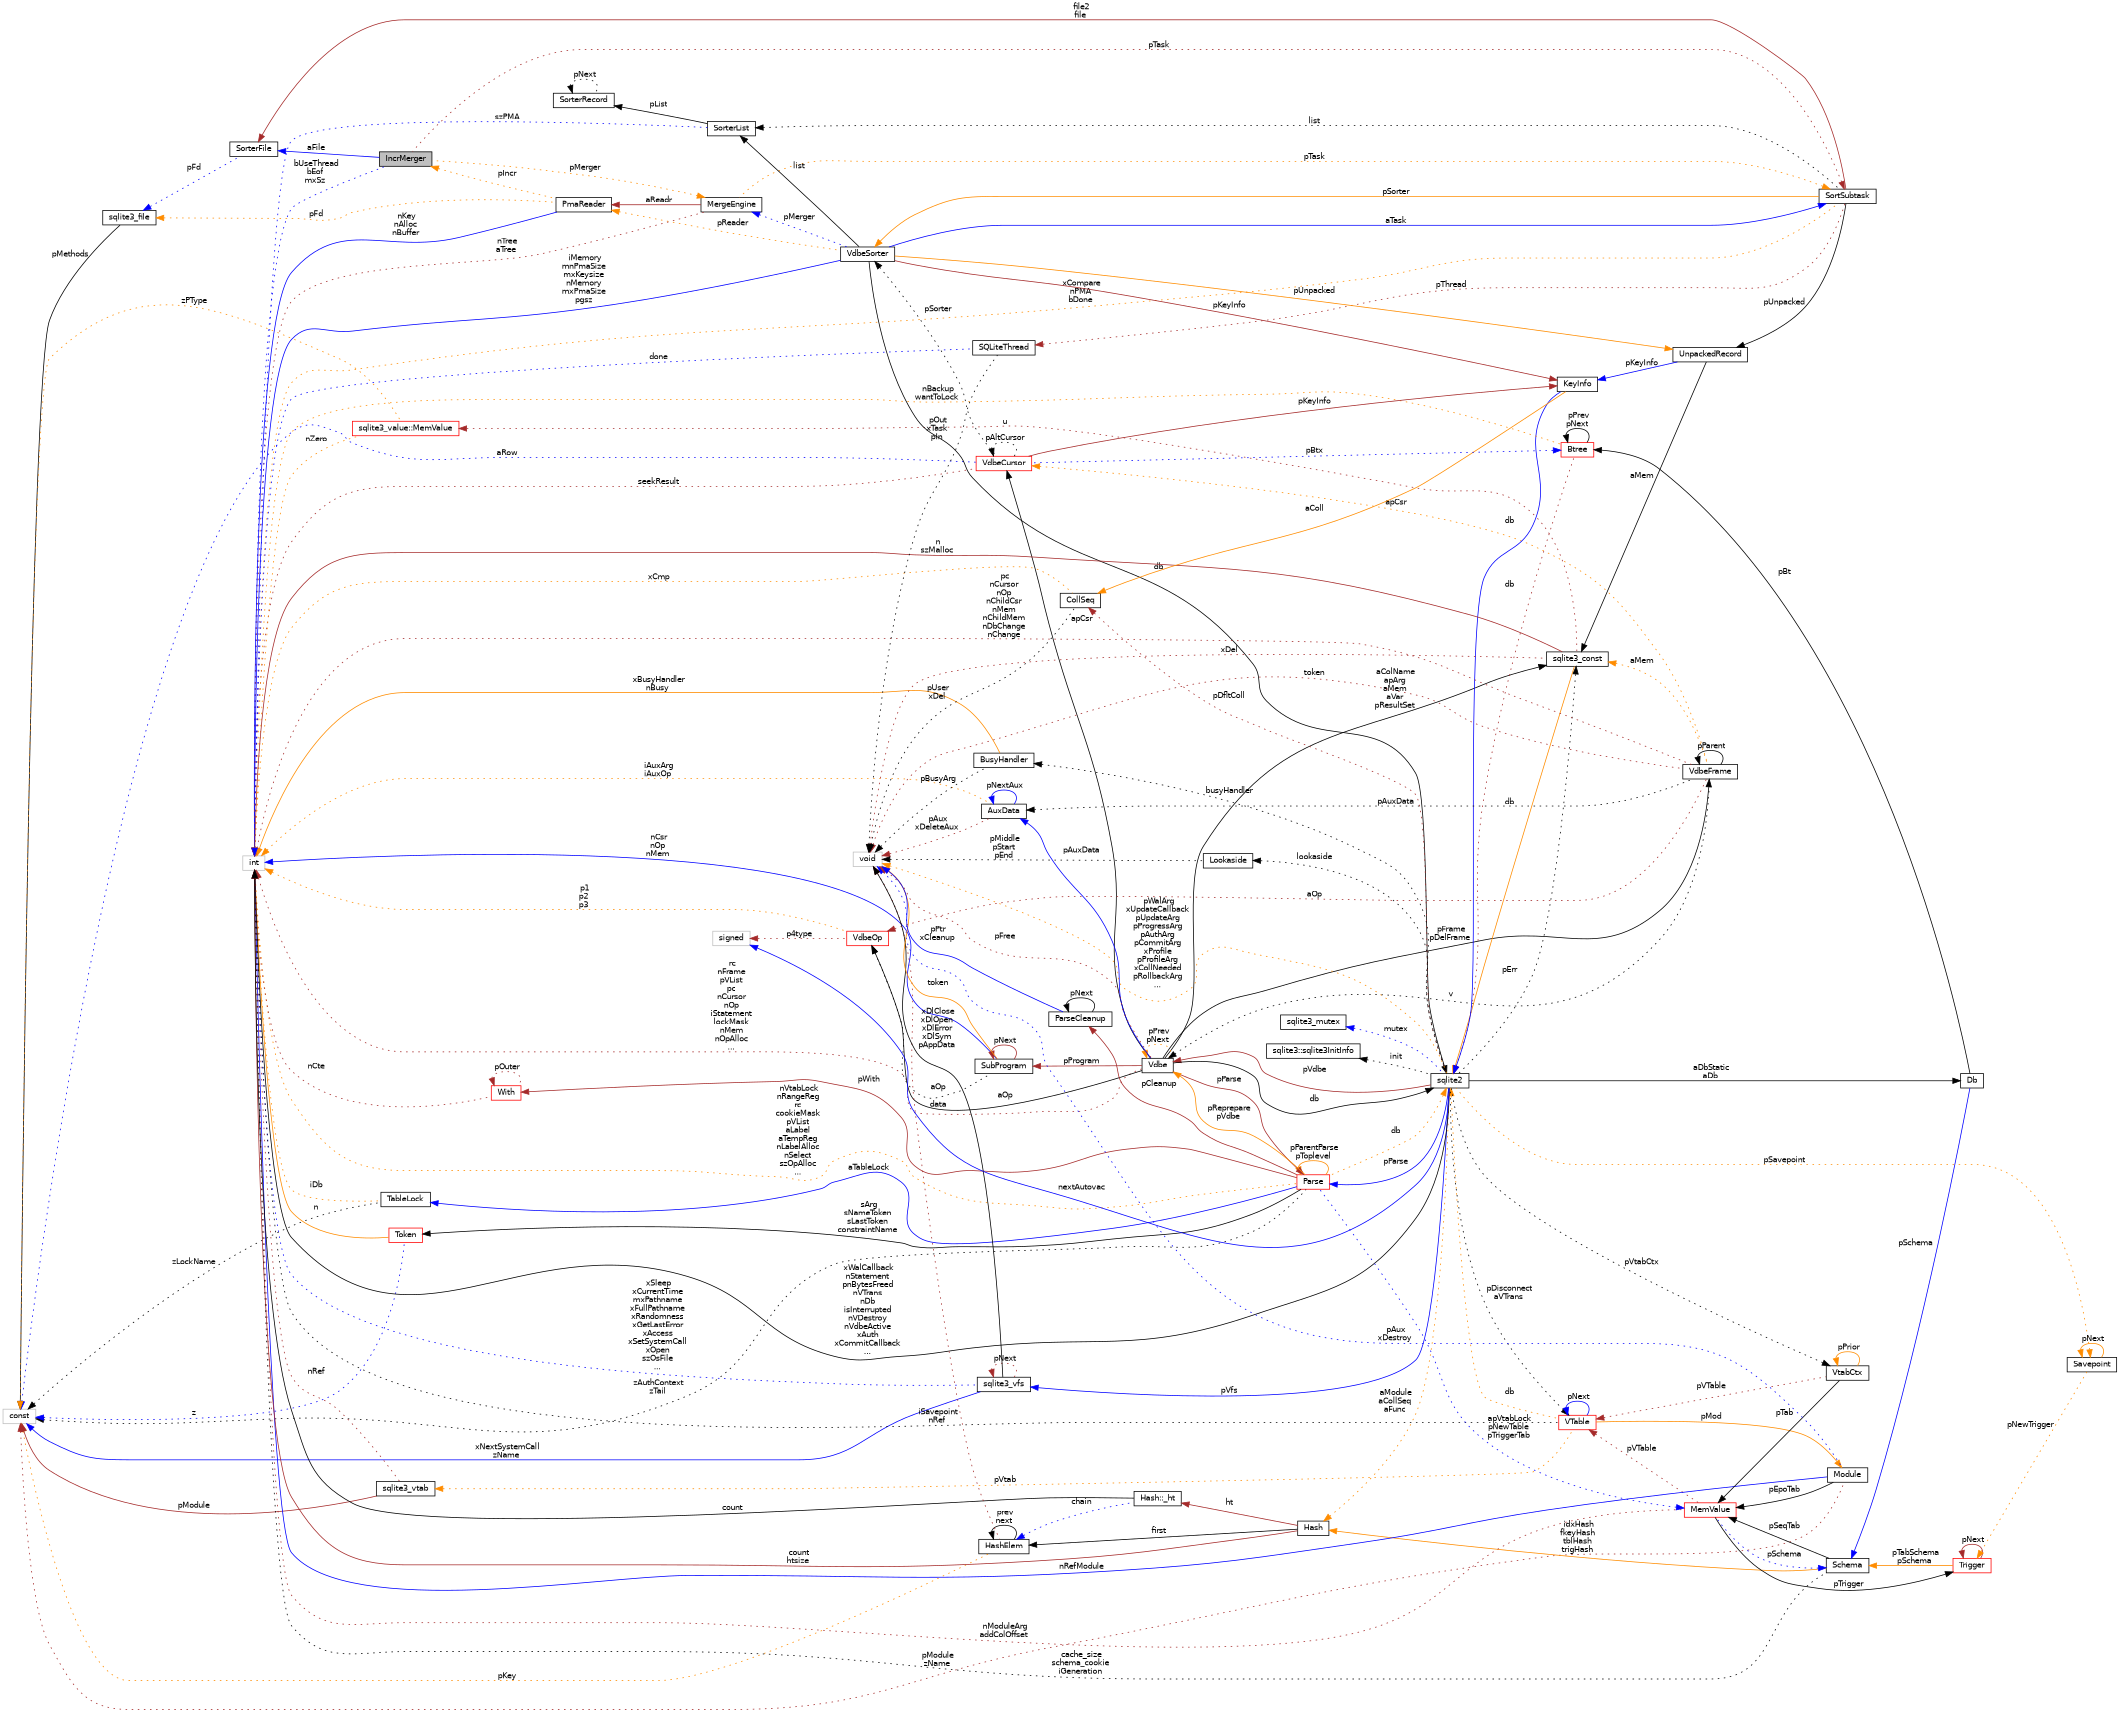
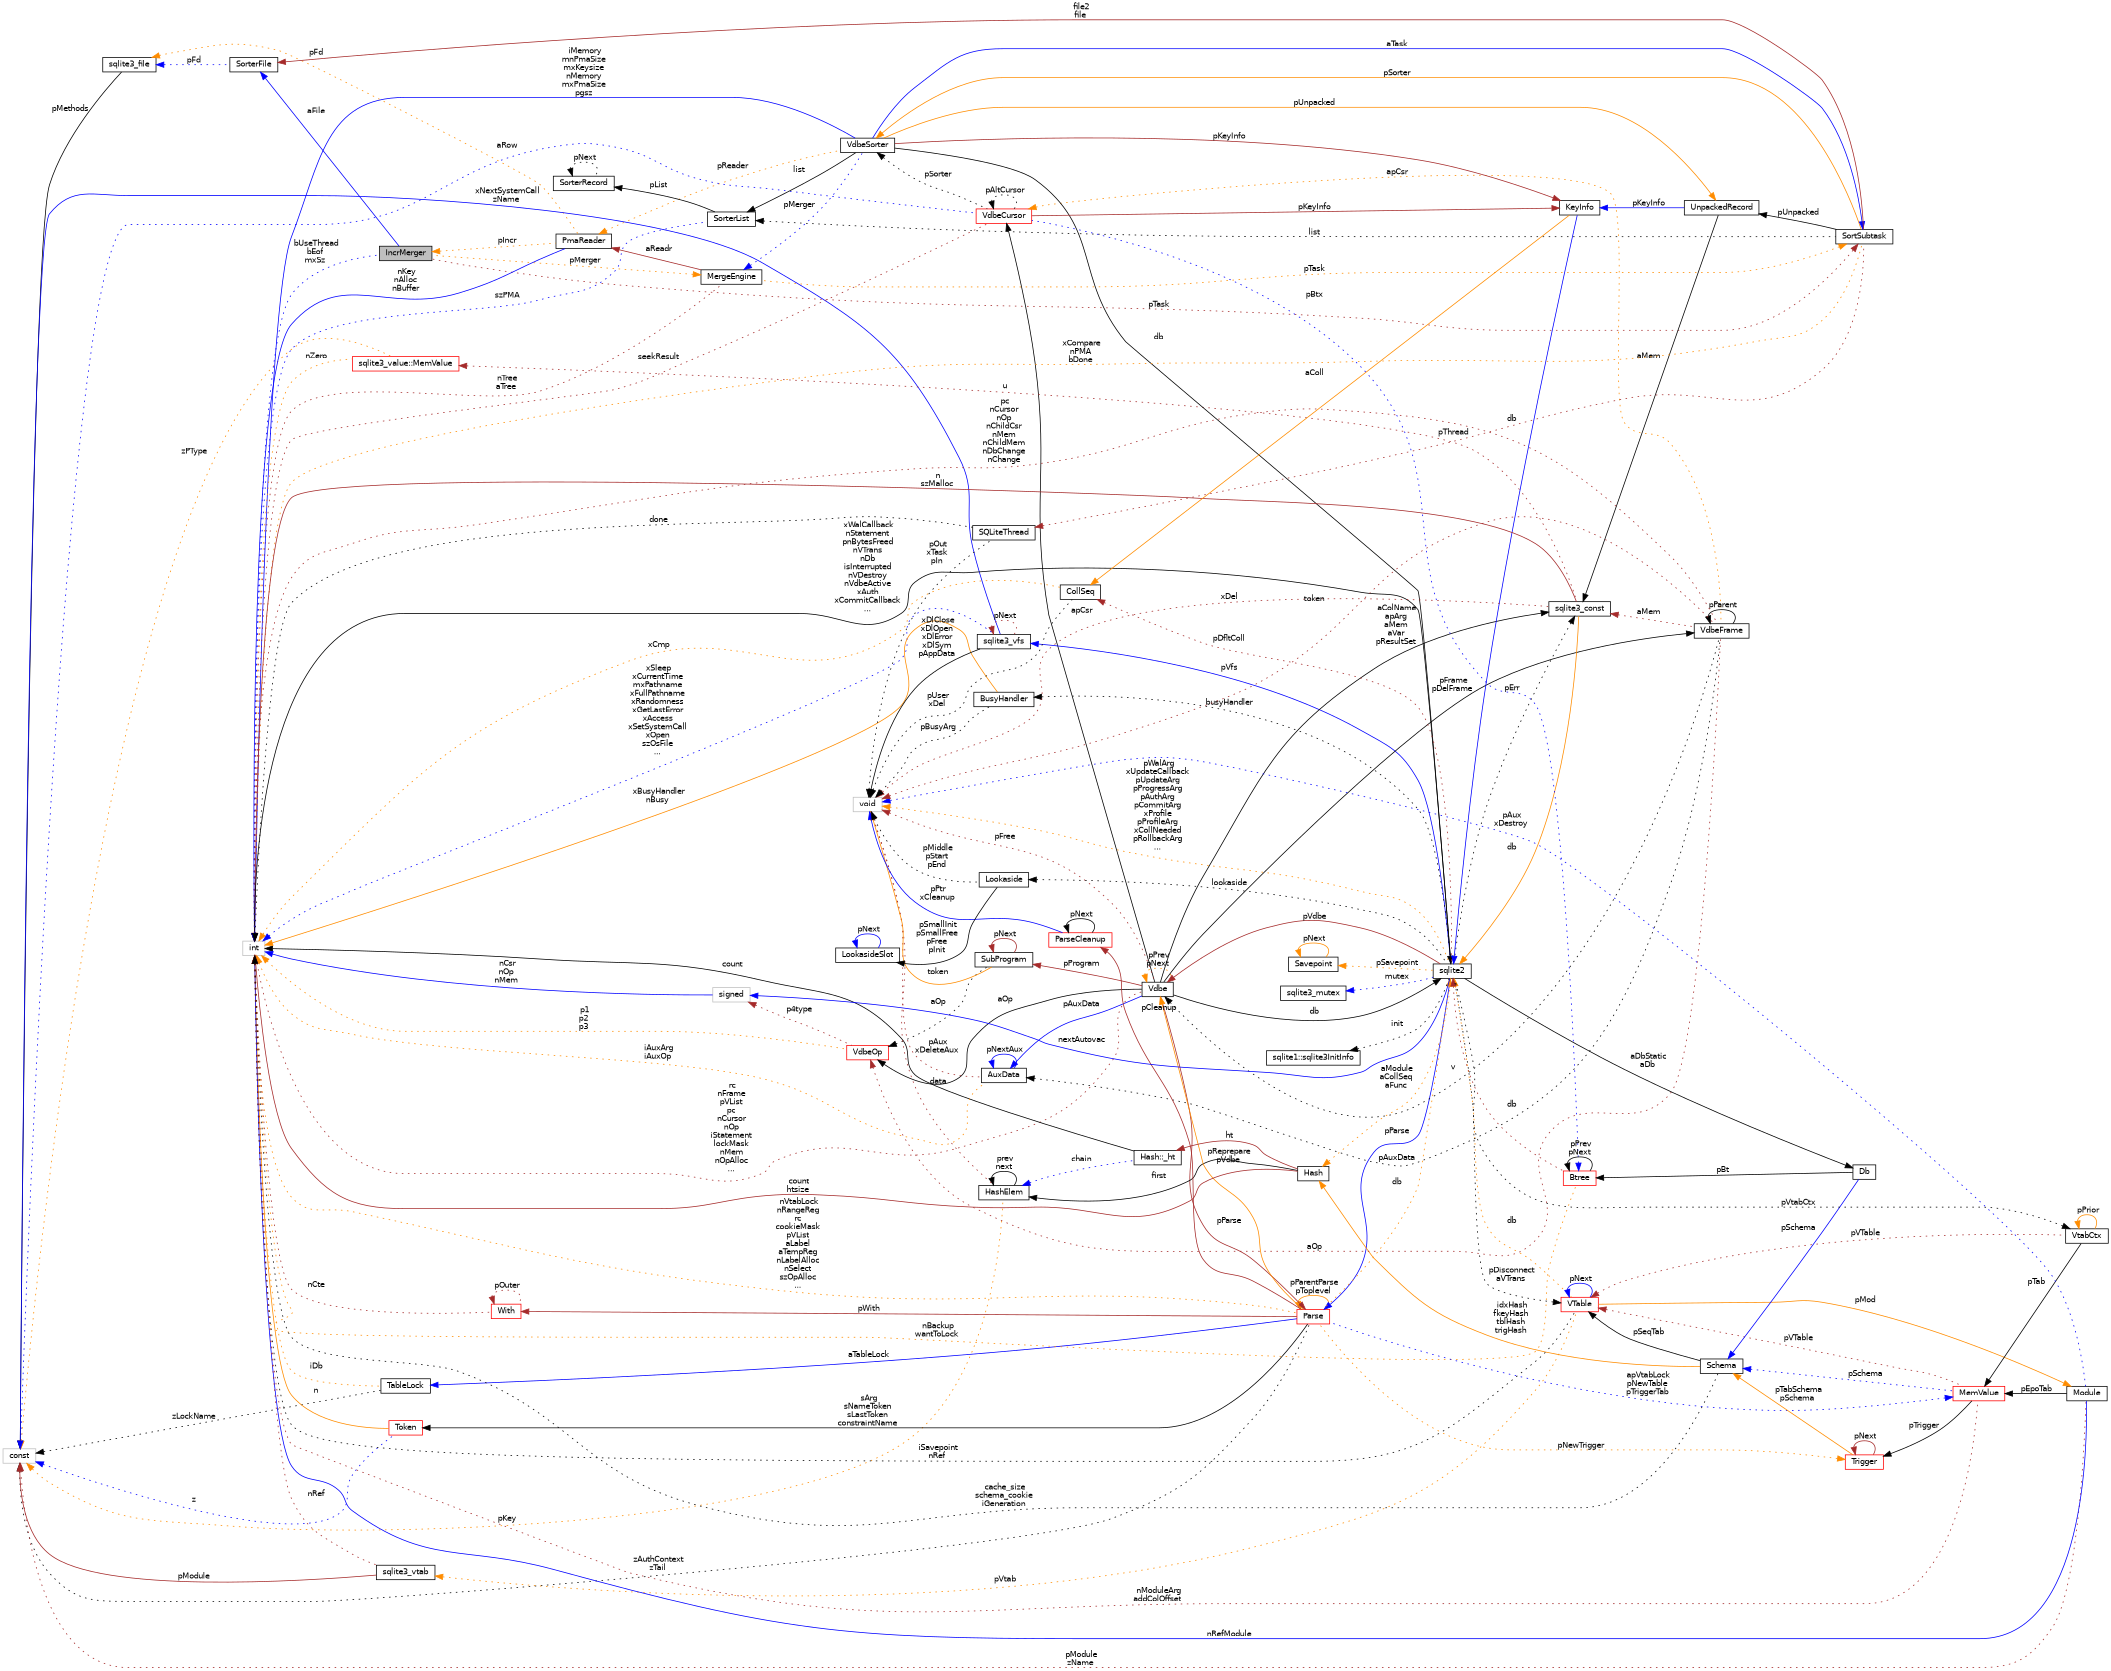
edge "SQLiteThread" -> "int": color blue -> black
edge "VdbeFrame" -> "sqlite3_const": color darkorange -> brown
edge "SubProgram" -> "int": now "signed" -> "int"
node "LookasideSlot": added
node "ParseCleanup": color black -> red
node "sqlite3::sqlite3InitInfo": label "sqlite3::sqlite3InitInfo" -> "sqlite1::sqlite3InitInfo"
edge "Savepoint" -> "Trigger": now "Parse" -> "Trigger"
edge "Schema" -> "MemValue": now "Schema" -> "VTable"
